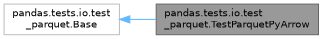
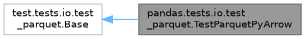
node "pandas.tests.io.test _parquet.Base": label "pandas.tests.io.test _parquet.Base" -> "test.tests.io.test _parquet.Base"
